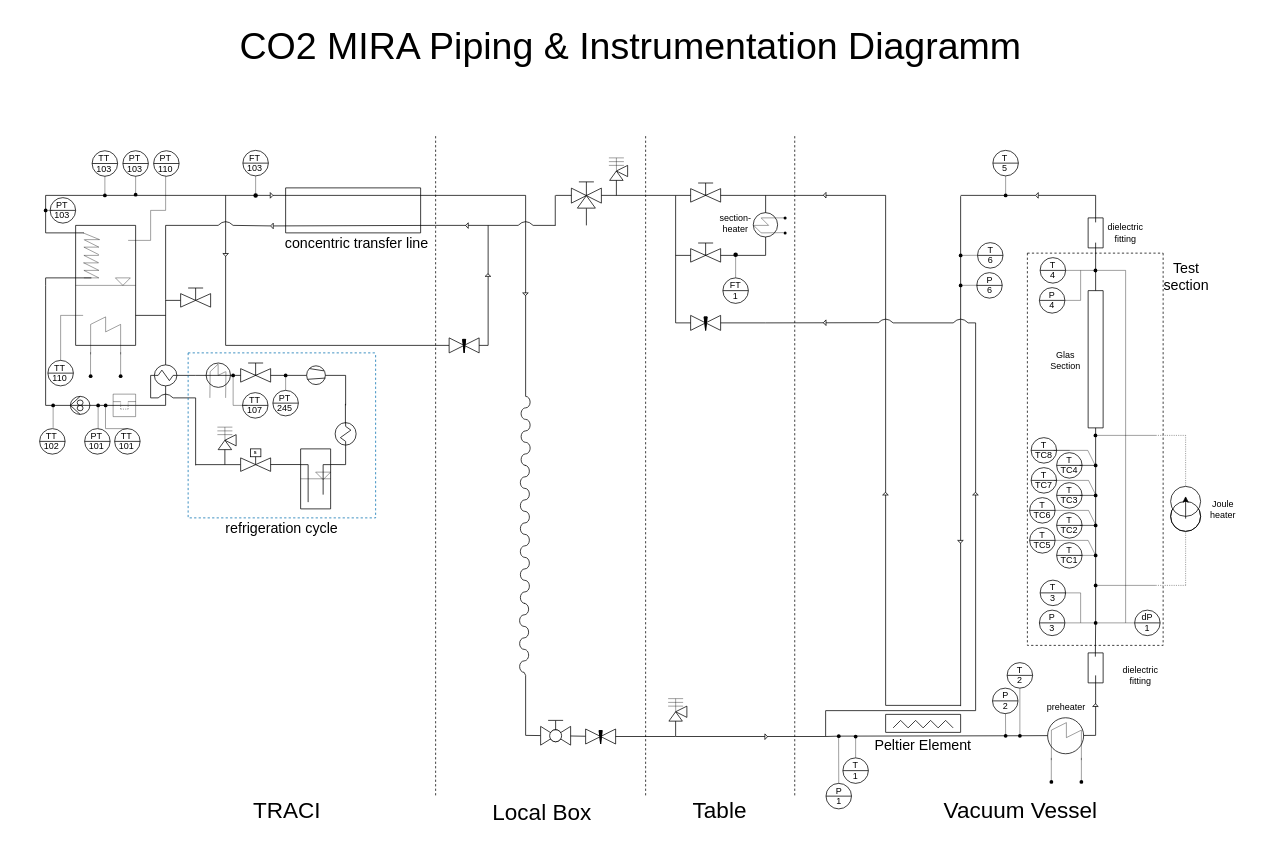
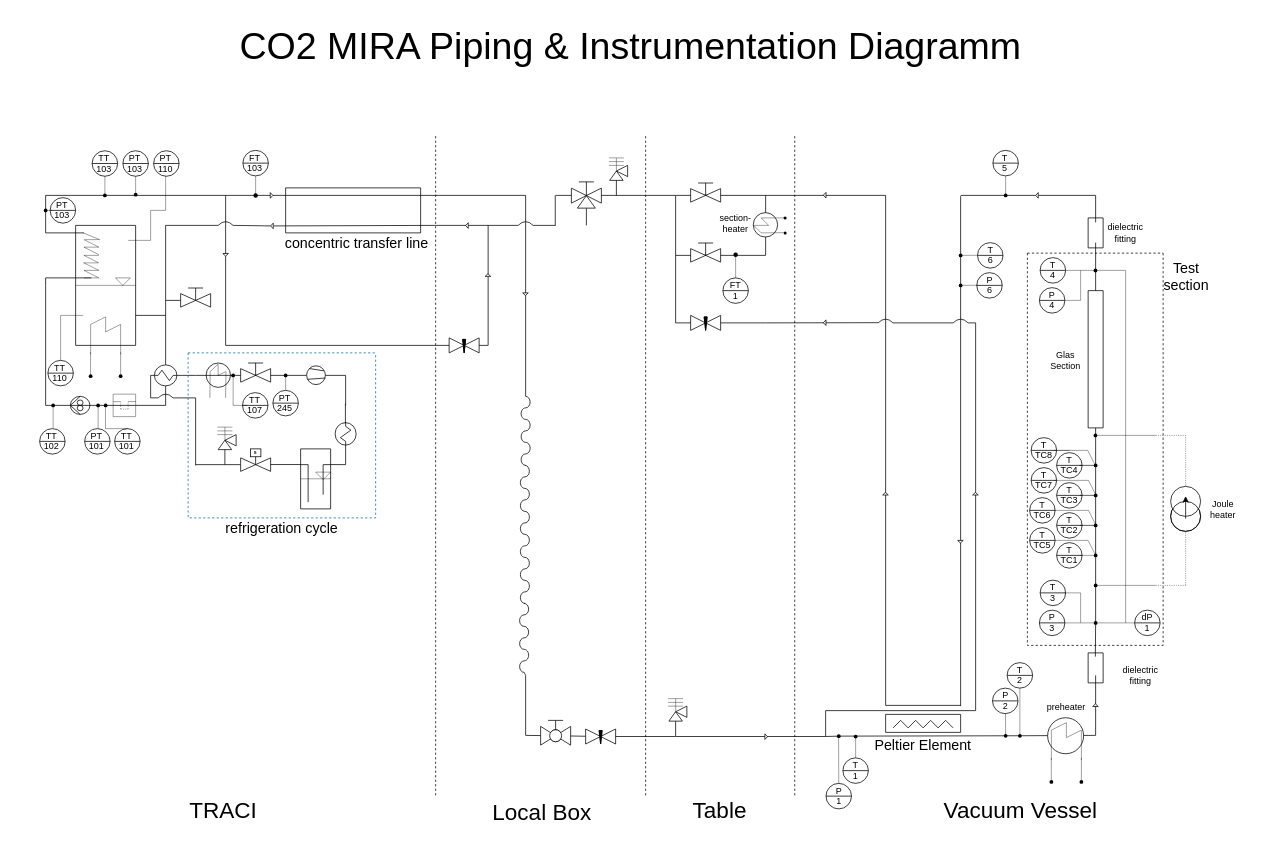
node "TRACI": moved (287, 810) -> (223, 810)
